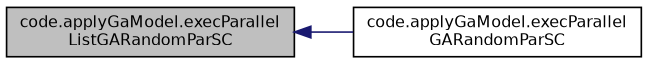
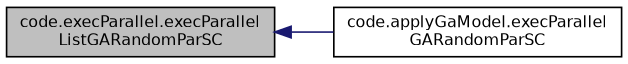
node "code.applyGaModel.execParallel ListGARandomParSC": label "code.applyGaModel.execParallel ListGARandomParSC" -> "code.execParallel.execParallel ListGARandomParSC"
